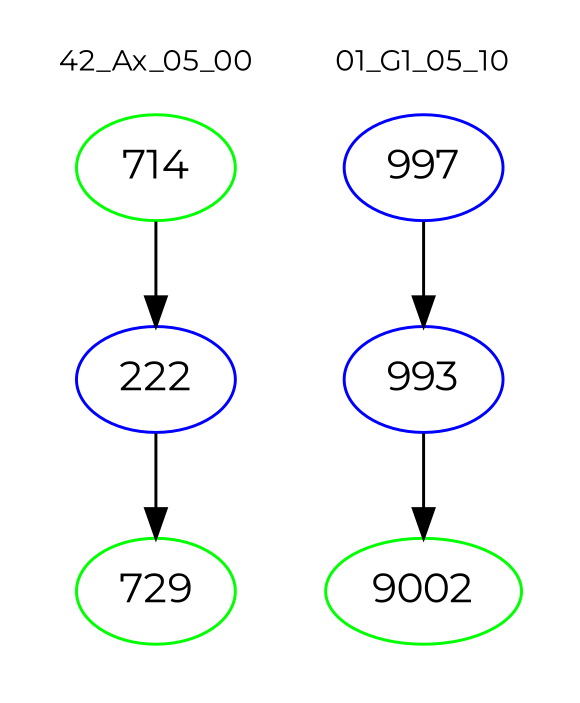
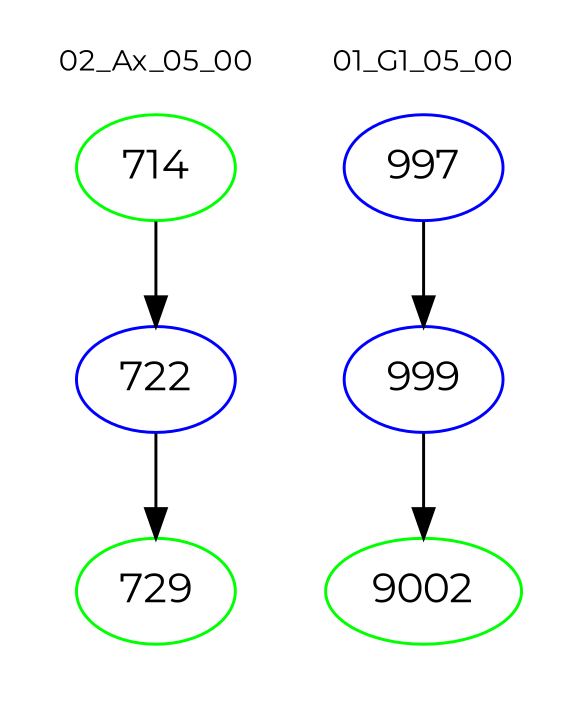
cluster "42_Ax_05_00": label "42_Ax_05_00" -> "02_Ax_05_00"
cluster "01_G1_05_10": label "01_G1_05_10" -> "01_G1_05_00"
node "222": label "222" -> "722"
node "993": label "993" -> "999"
